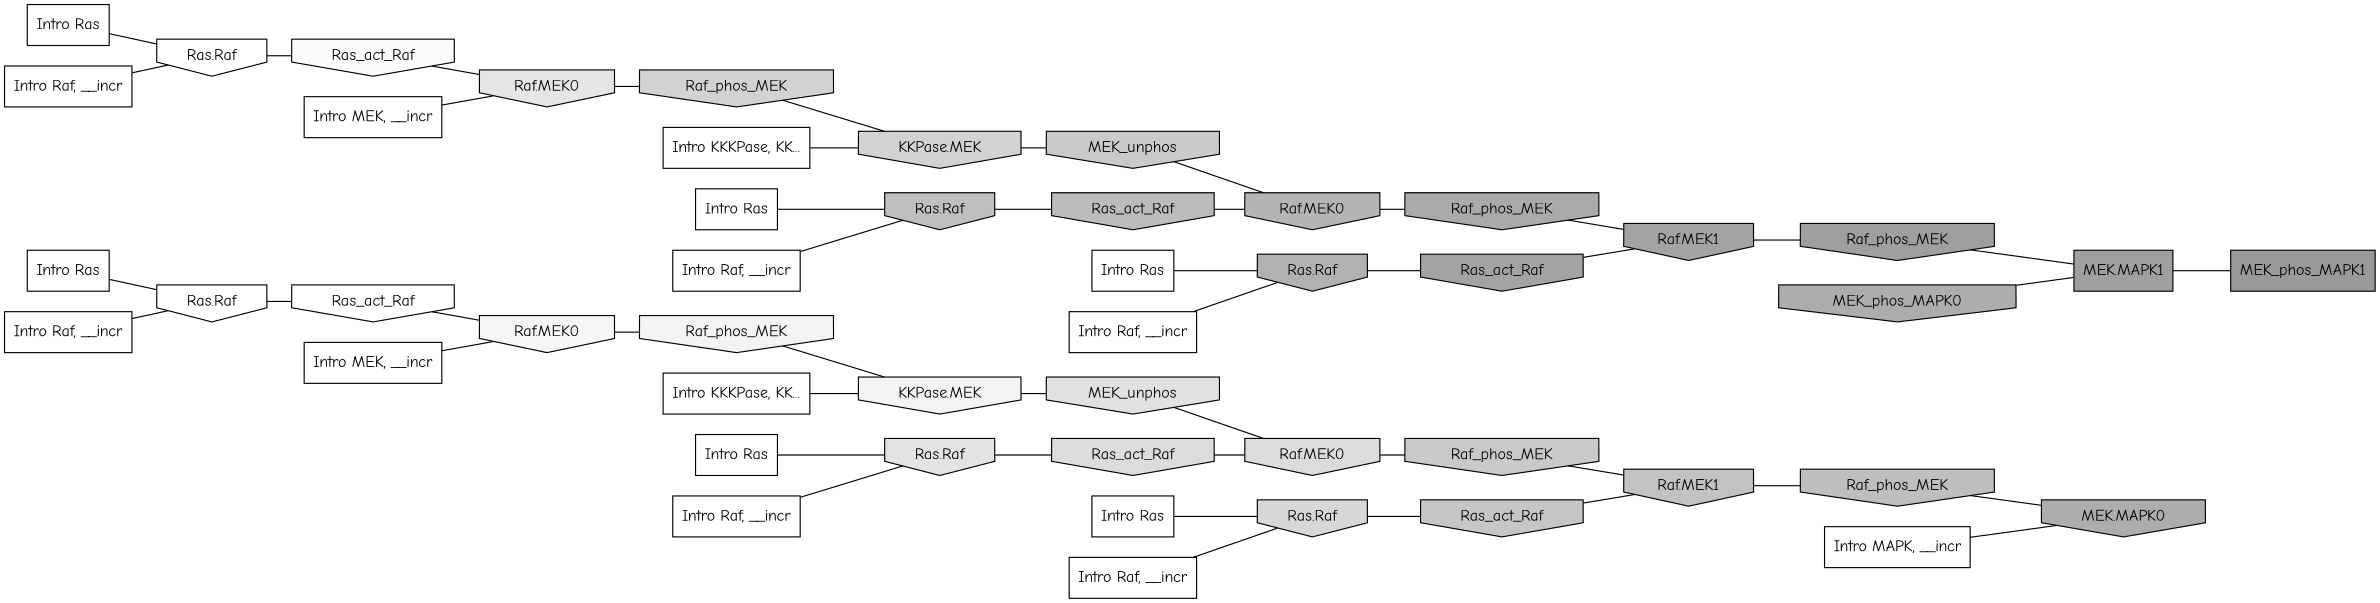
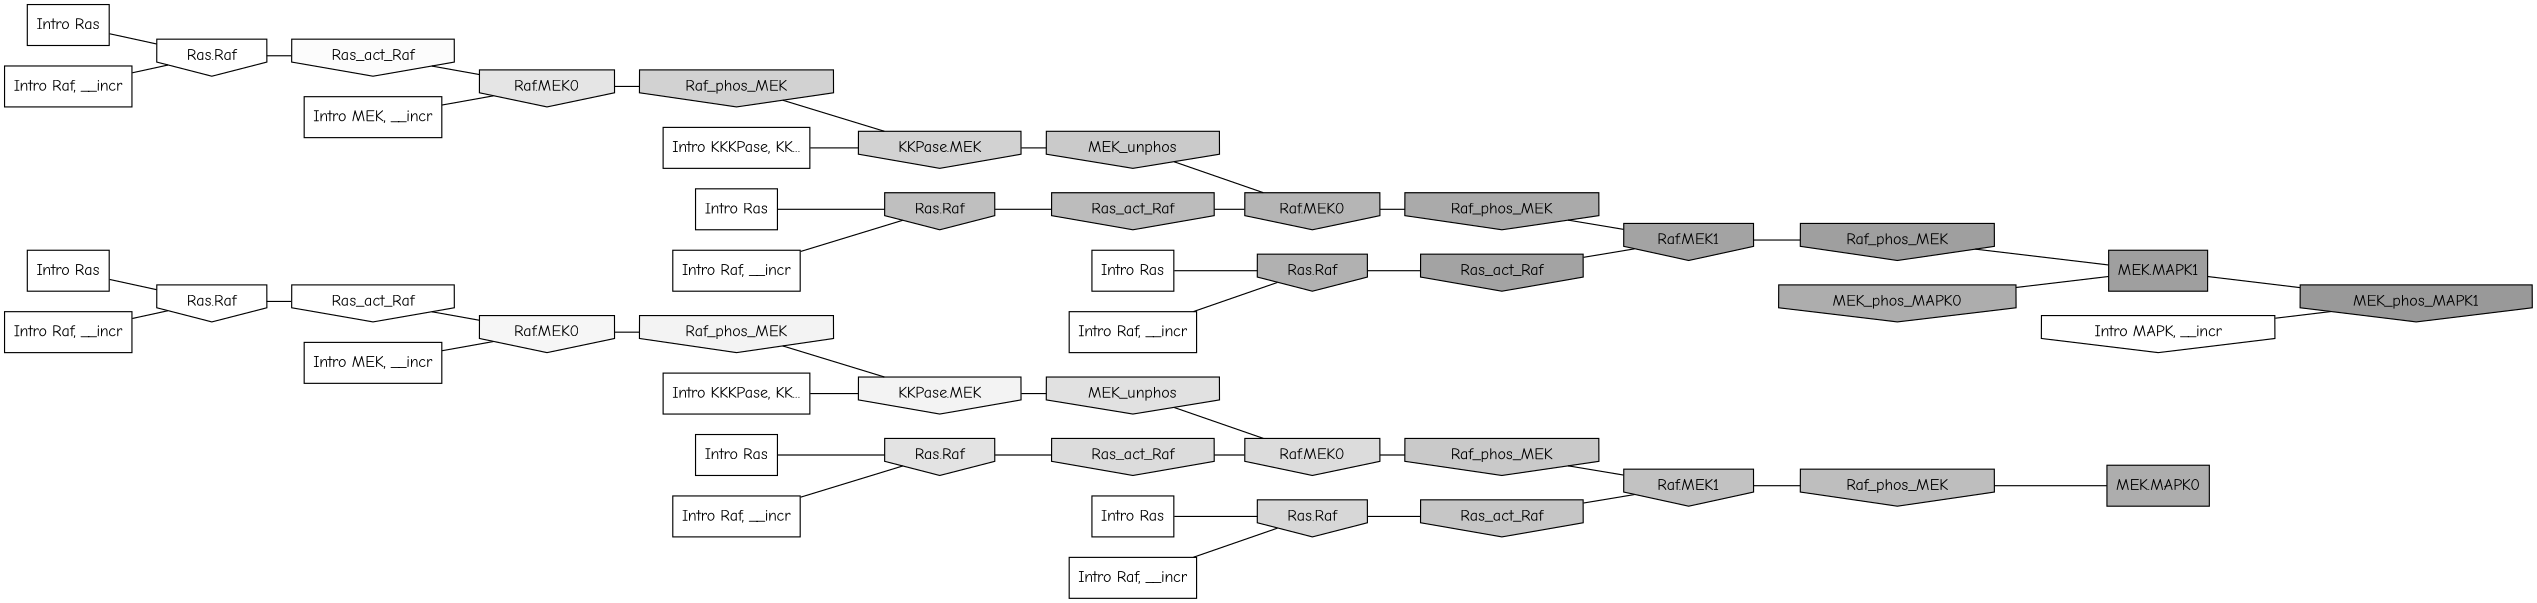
node "MEK_phos_MAPK1": shape box -> invhouse
node "MEK.MAPK0": shape invhouse -> box
edge "MEK.MAPK0" -- "Intro MAPK, __incr": now "MEK_phos_MAPK1" -- "Intro MAPK, __incr"
node "Intro MAPK, __incr": shape box -> invhouse
